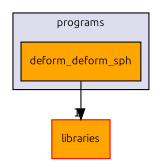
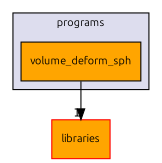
node "deform_deform_sph": label "deform_deform_sph" -> "volume_deform_sph"
